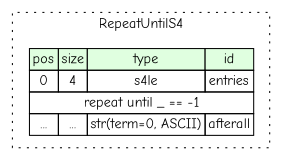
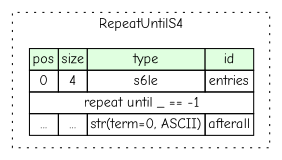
node "pos": text "s4le" -> "s6le"
